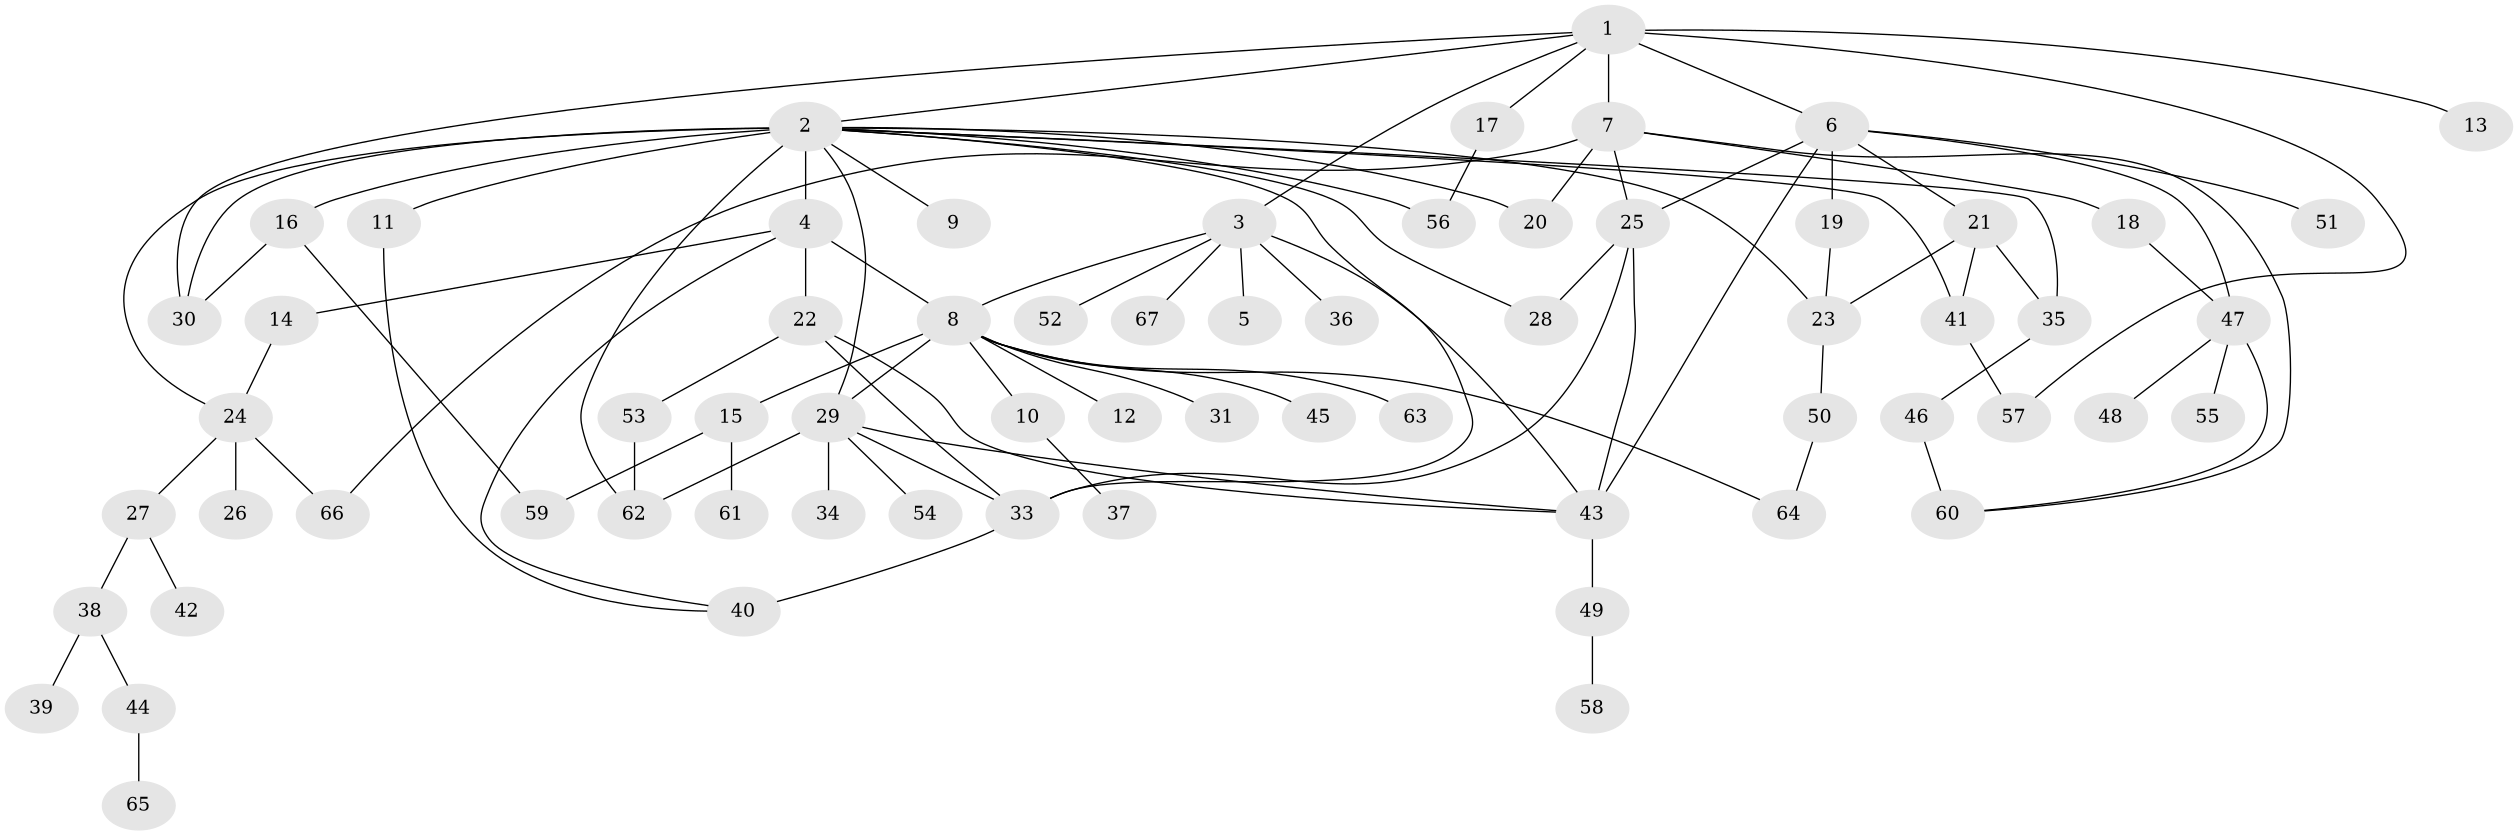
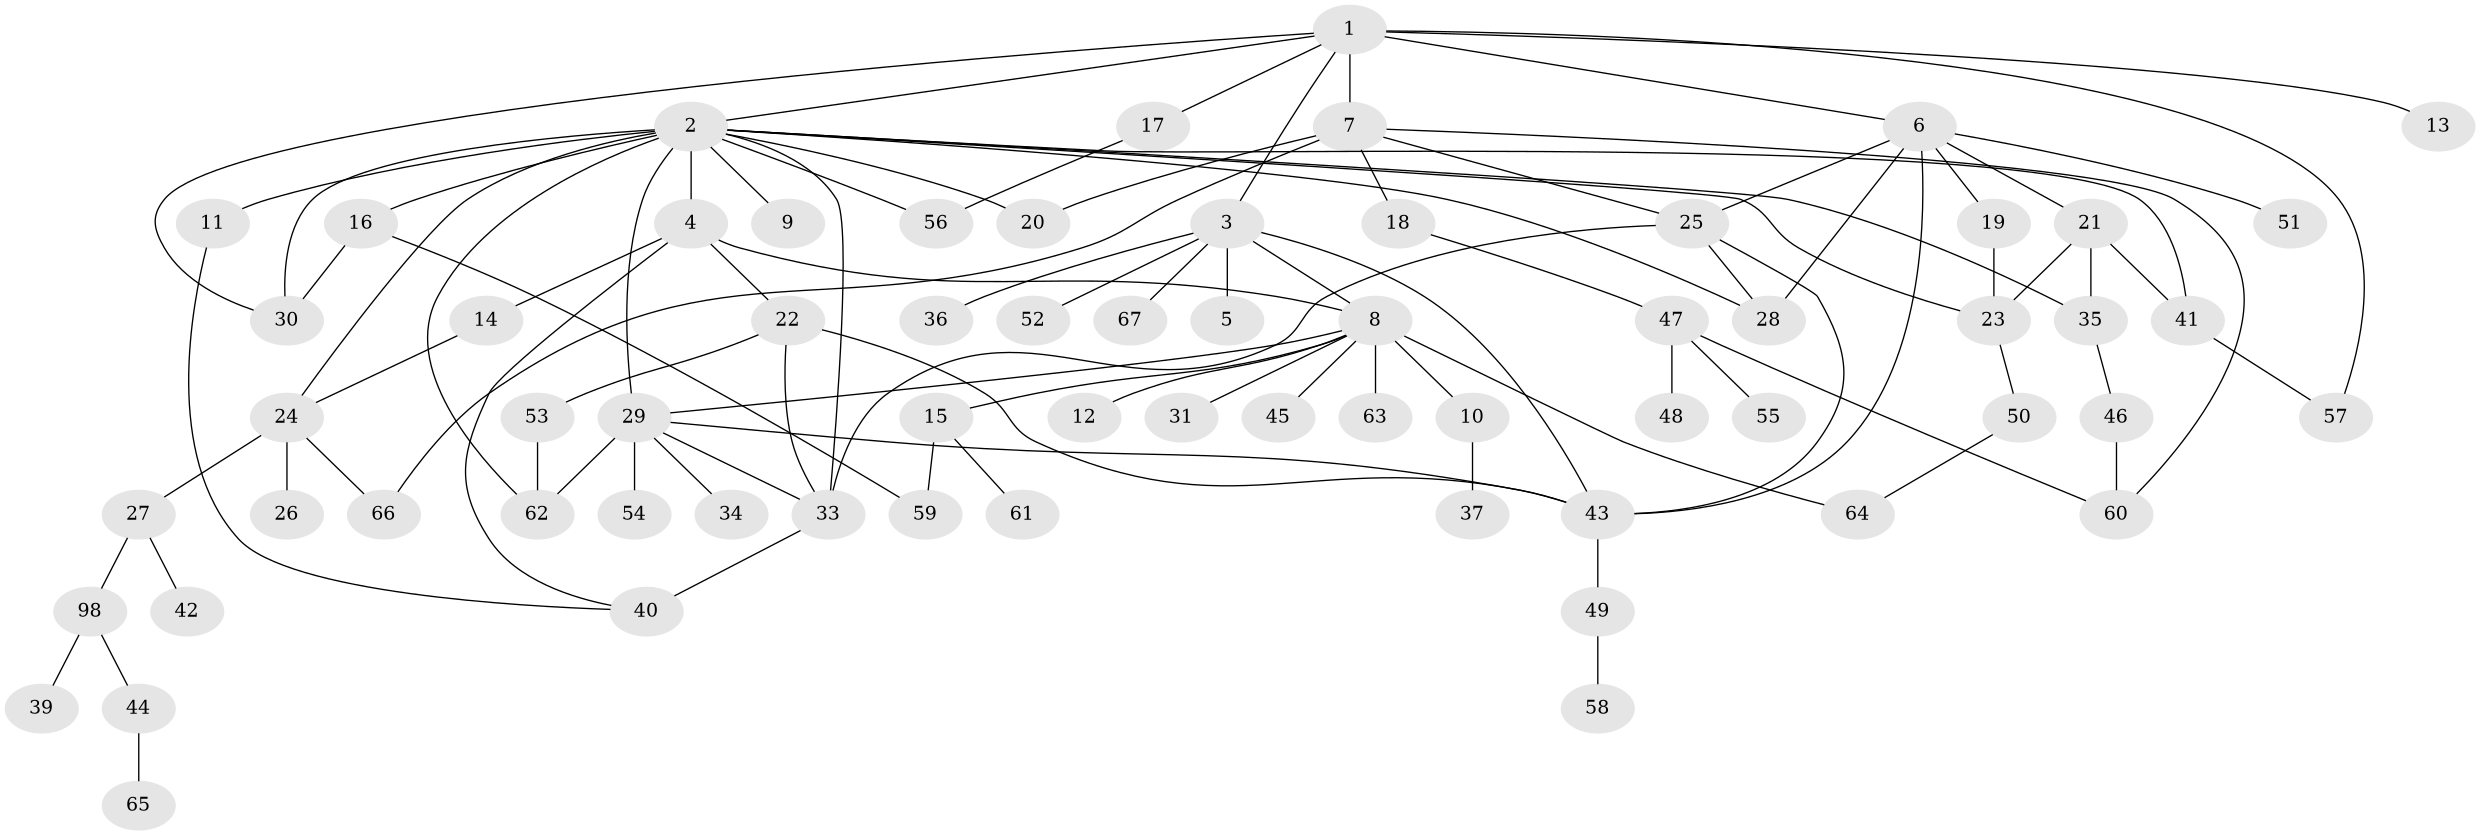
edge "6" -- "47": now "6" -- "28"
node "38": label "38" -> "98"
